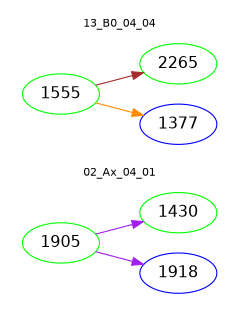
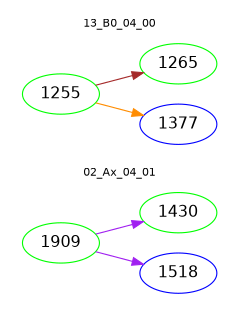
cluster "13_B0_04_04": label "13_B0_04_04" -> "13_B0_04_00"
node "2265": label "2265" -> "1265"
node "1555": label "1555" -> "1255"
node "1905": label "1905" -> "1909"
node "1918": label "1918" -> "1518"
